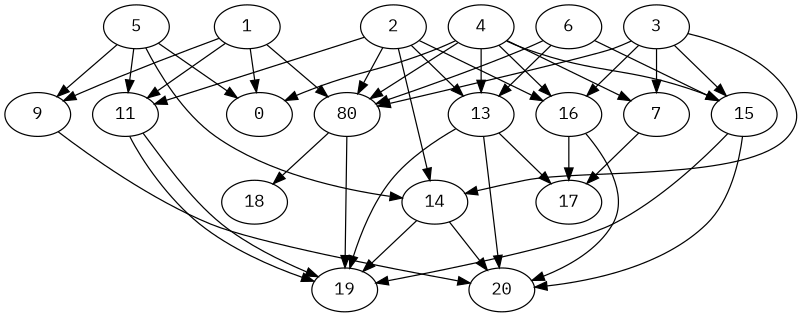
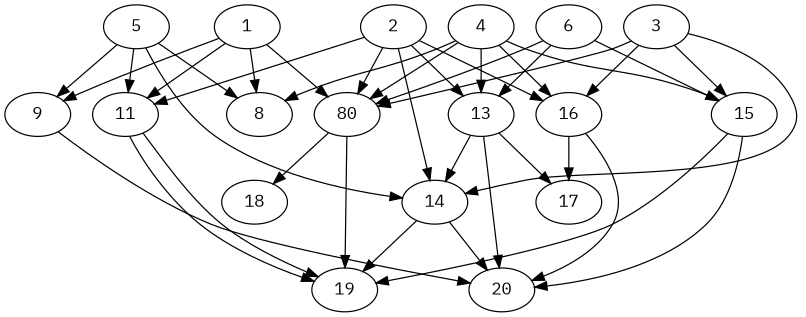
node "0": label "0" -> "8"
node "7": removed
edge "13" -> "19": now "13" -> "14"
